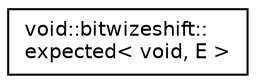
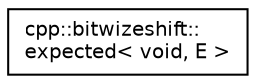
node "void::bitwizeshift:: expected< void, E >": label "void::bitwizeshift:: expected< void, E >" -> "cpp::bitwizeshift:: expected< void, E >"
